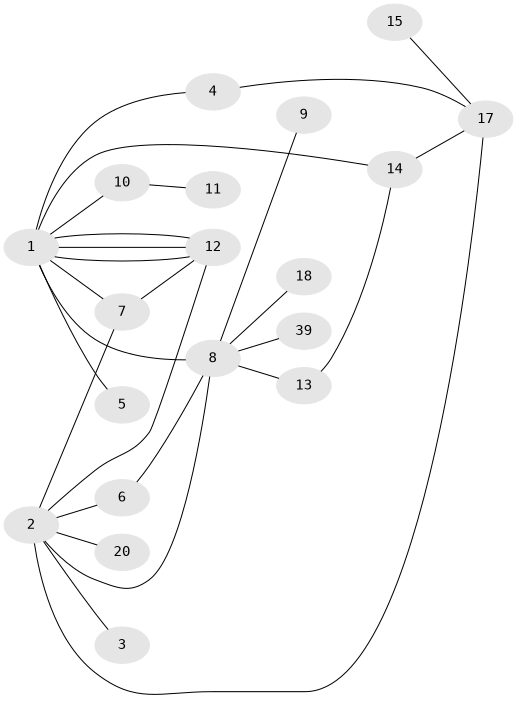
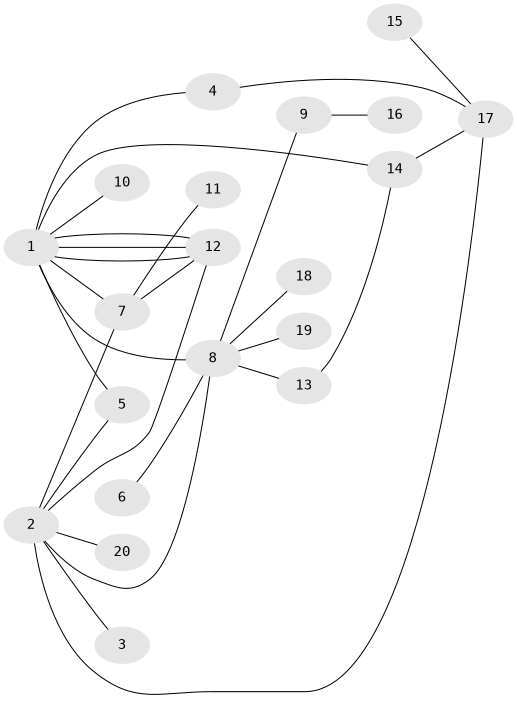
node "16": added
edge "10" -- "11": now "7" -- "11"
node "39": label "39" -> "19"
edge "6" -- "2": now "5" -- "2"
